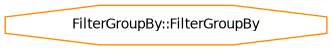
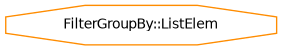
node "FilterGroupBy::FilterGroupBy": label "FilterGroupBy::FilterGroupBy" -> "FilterGroupBy::ListElem"
